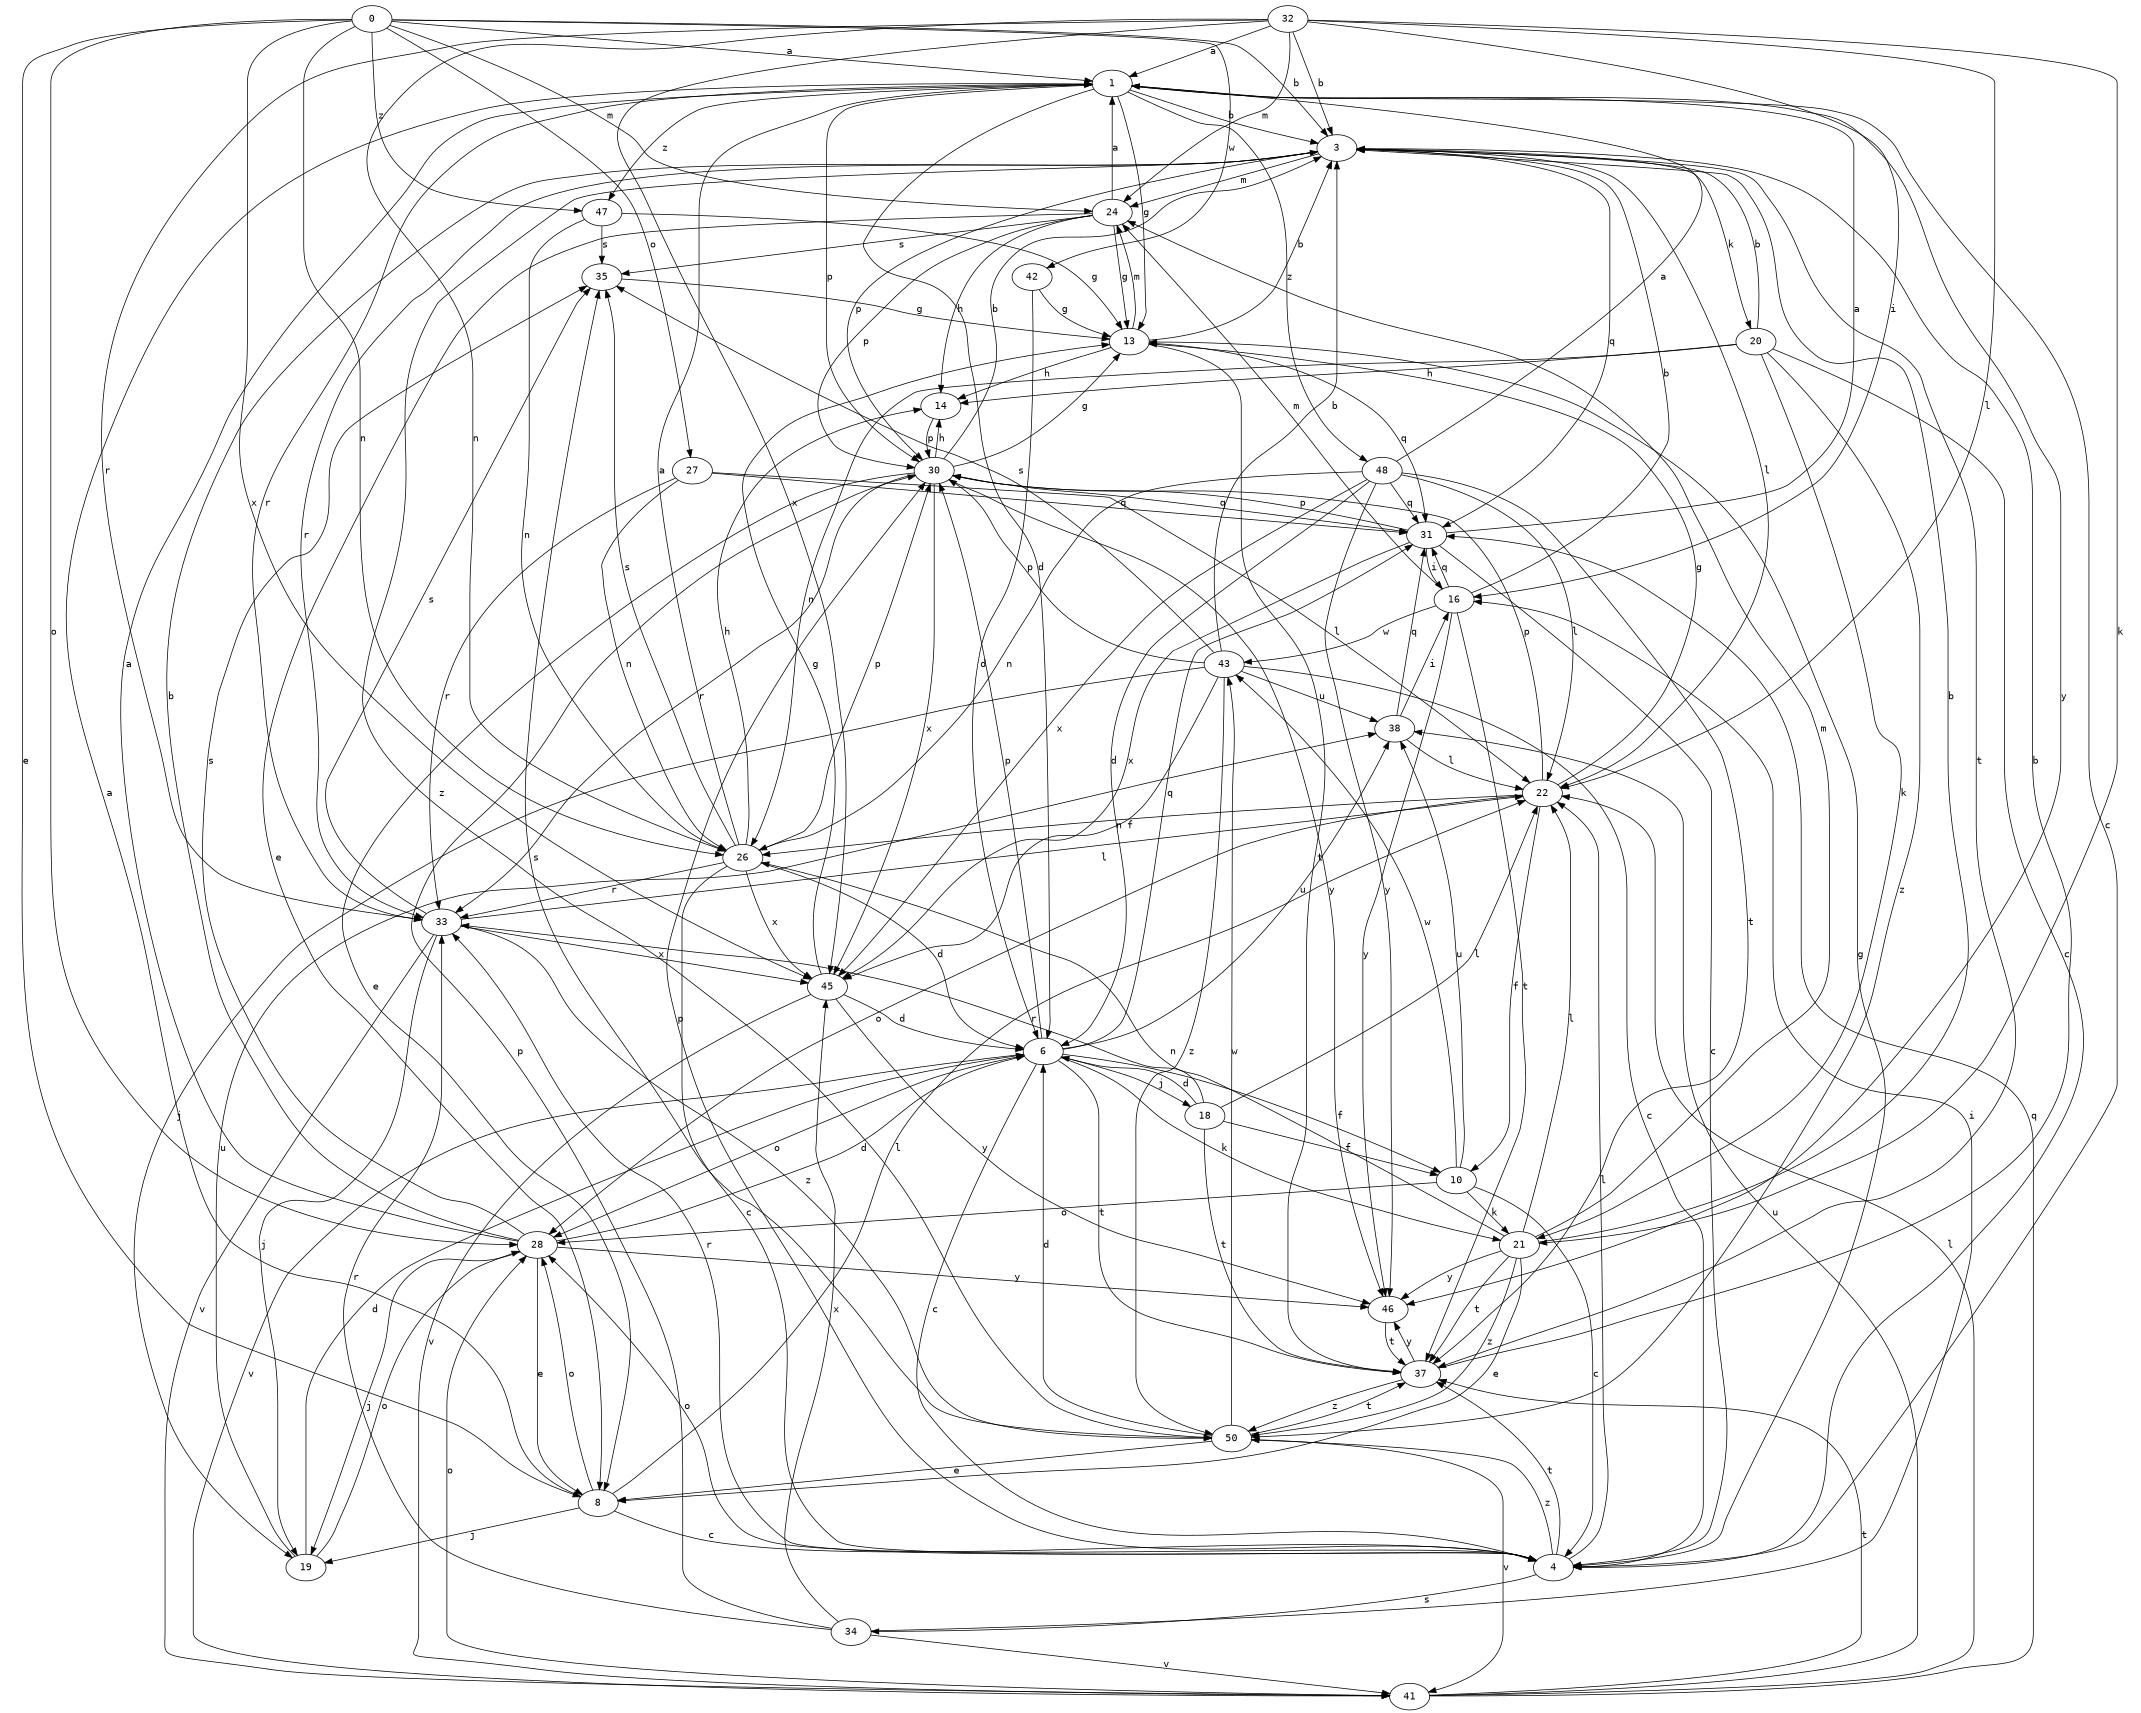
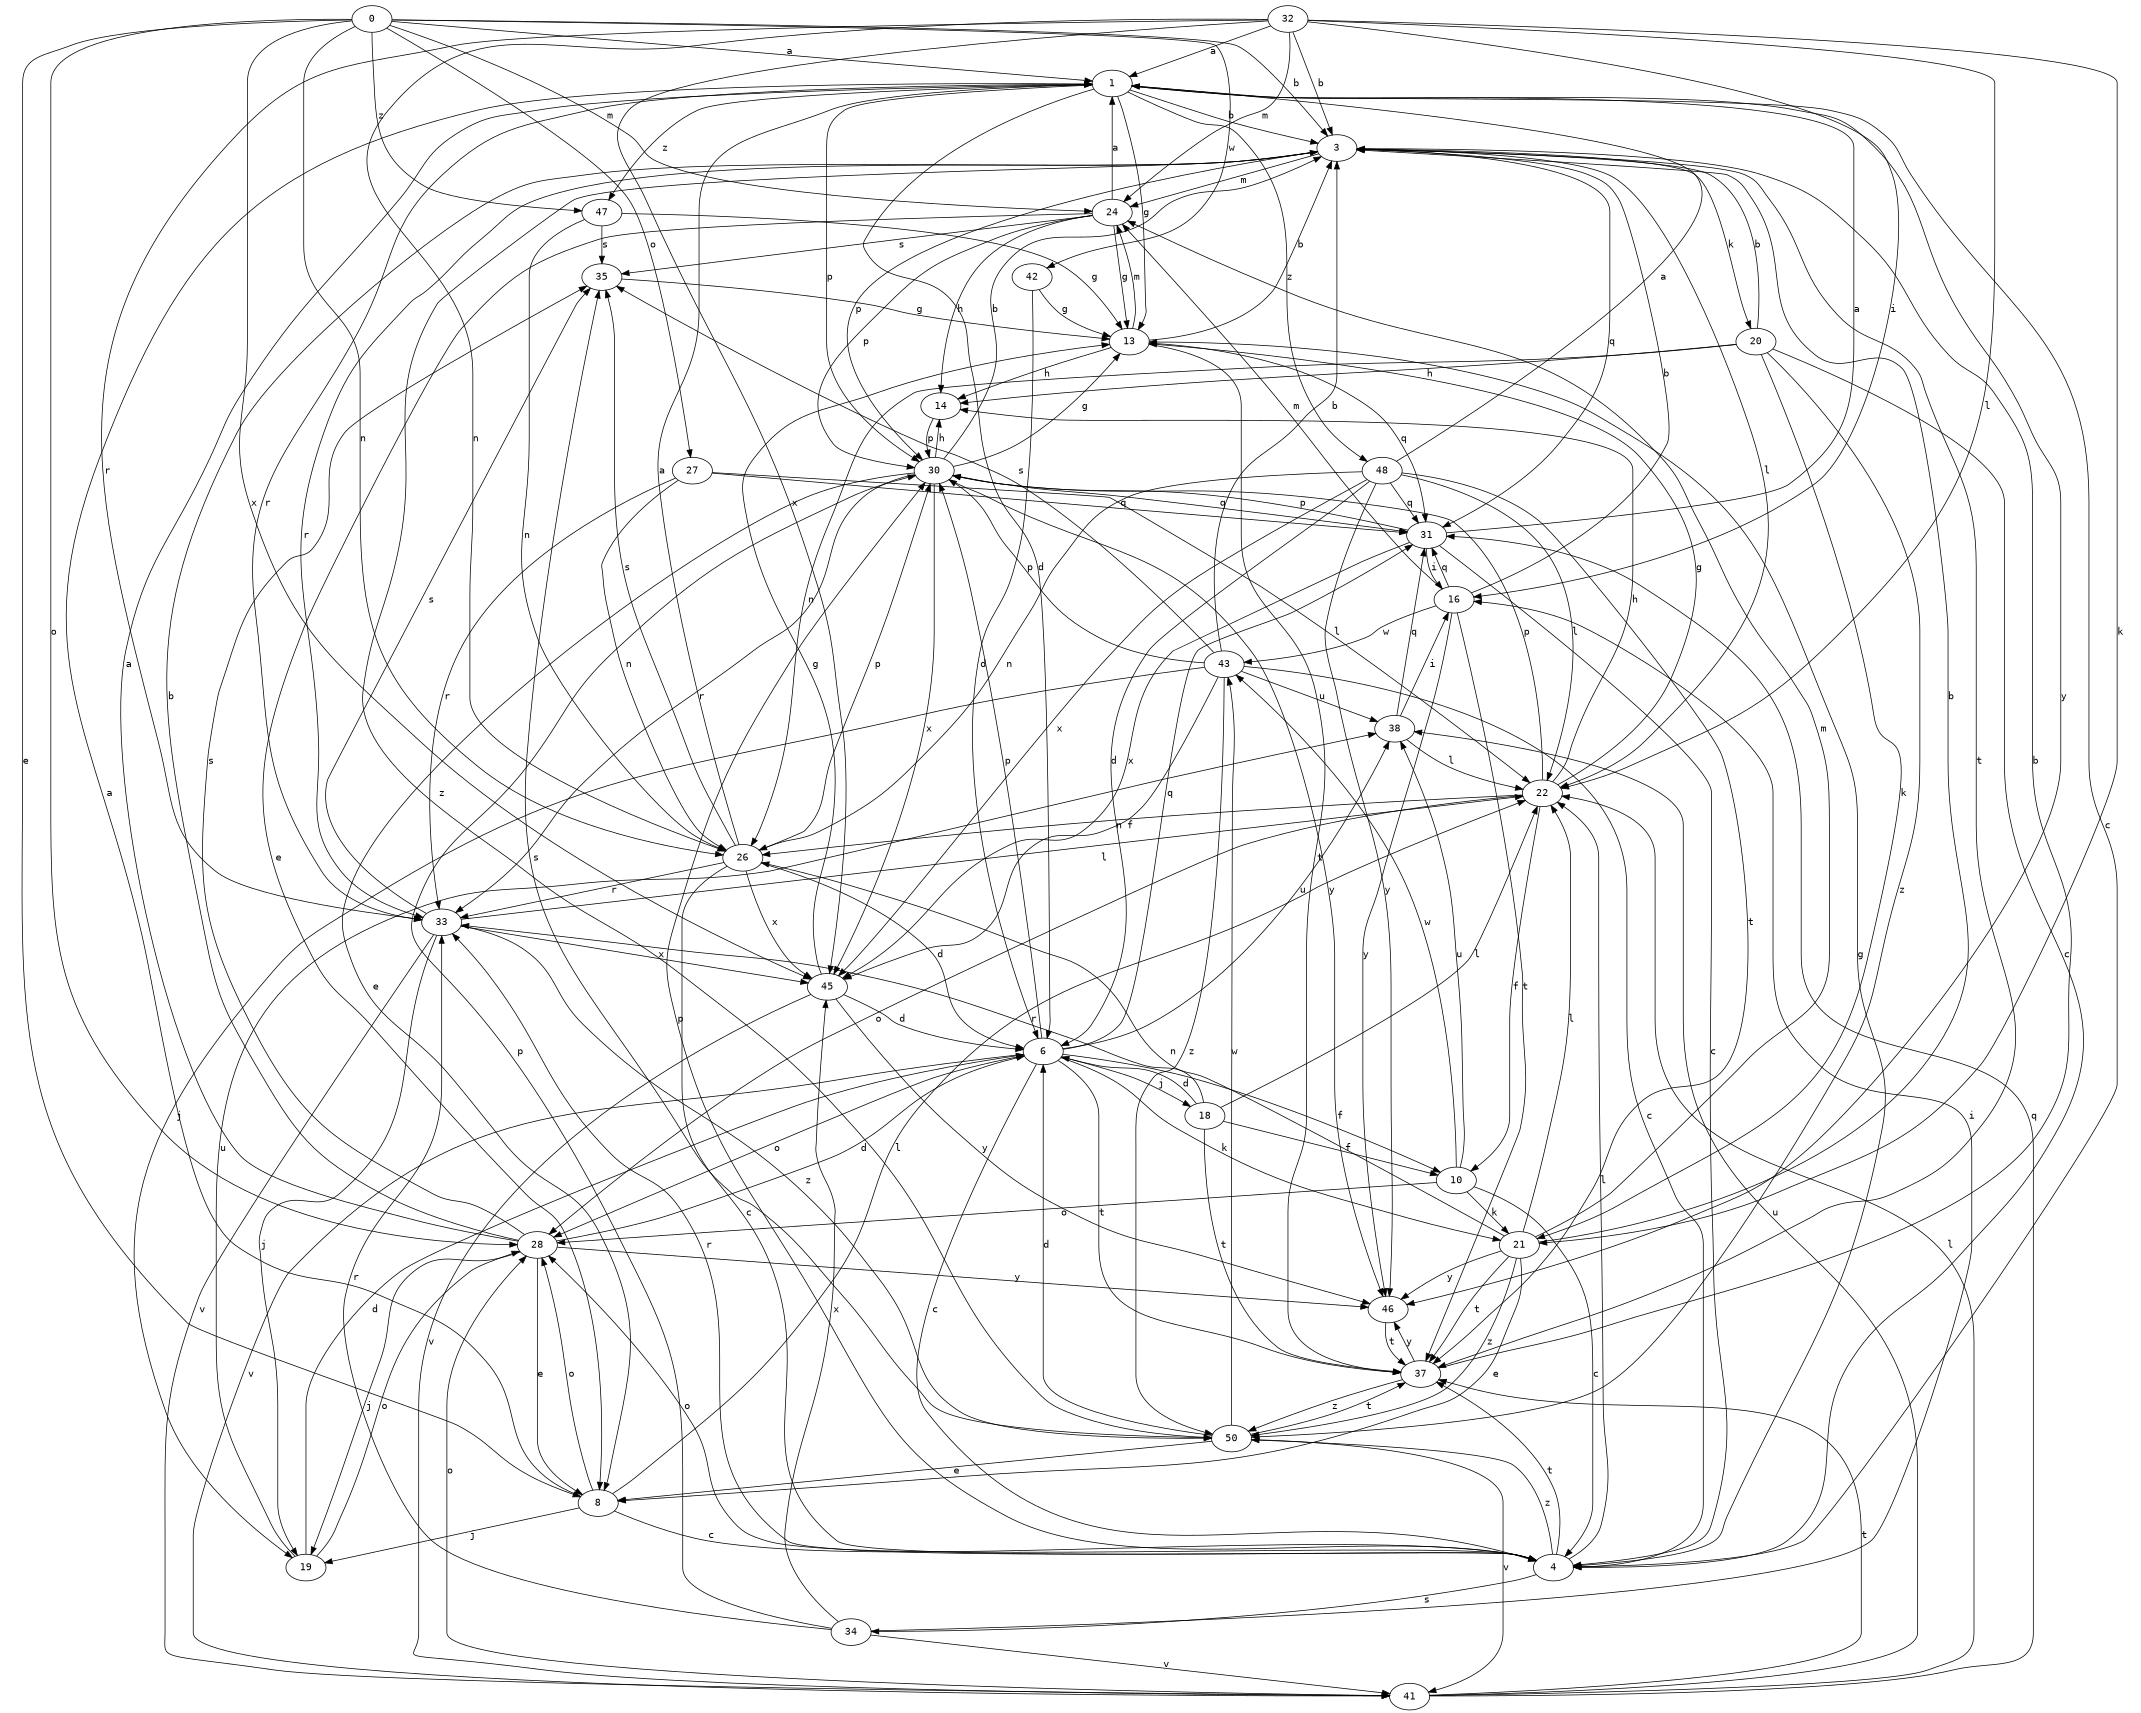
edge "26" -> "14": now "22" -> "14"
